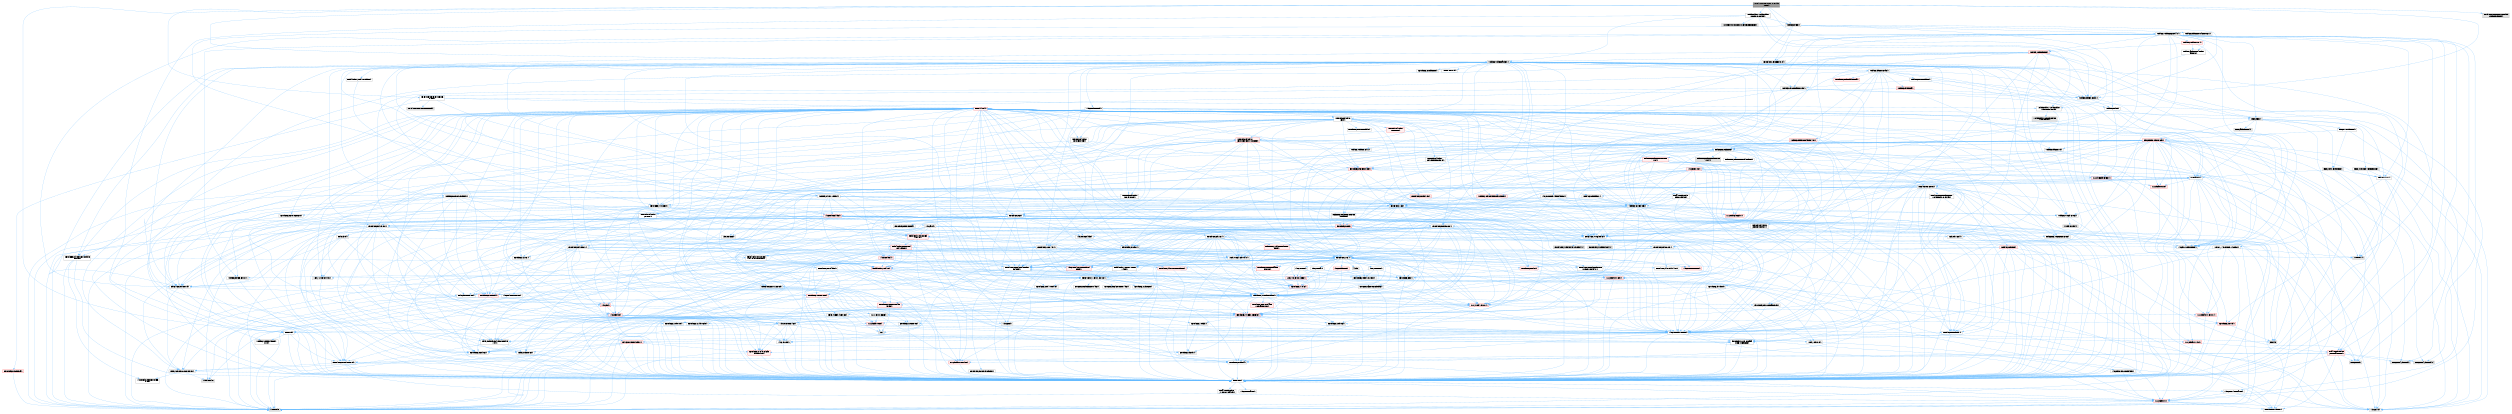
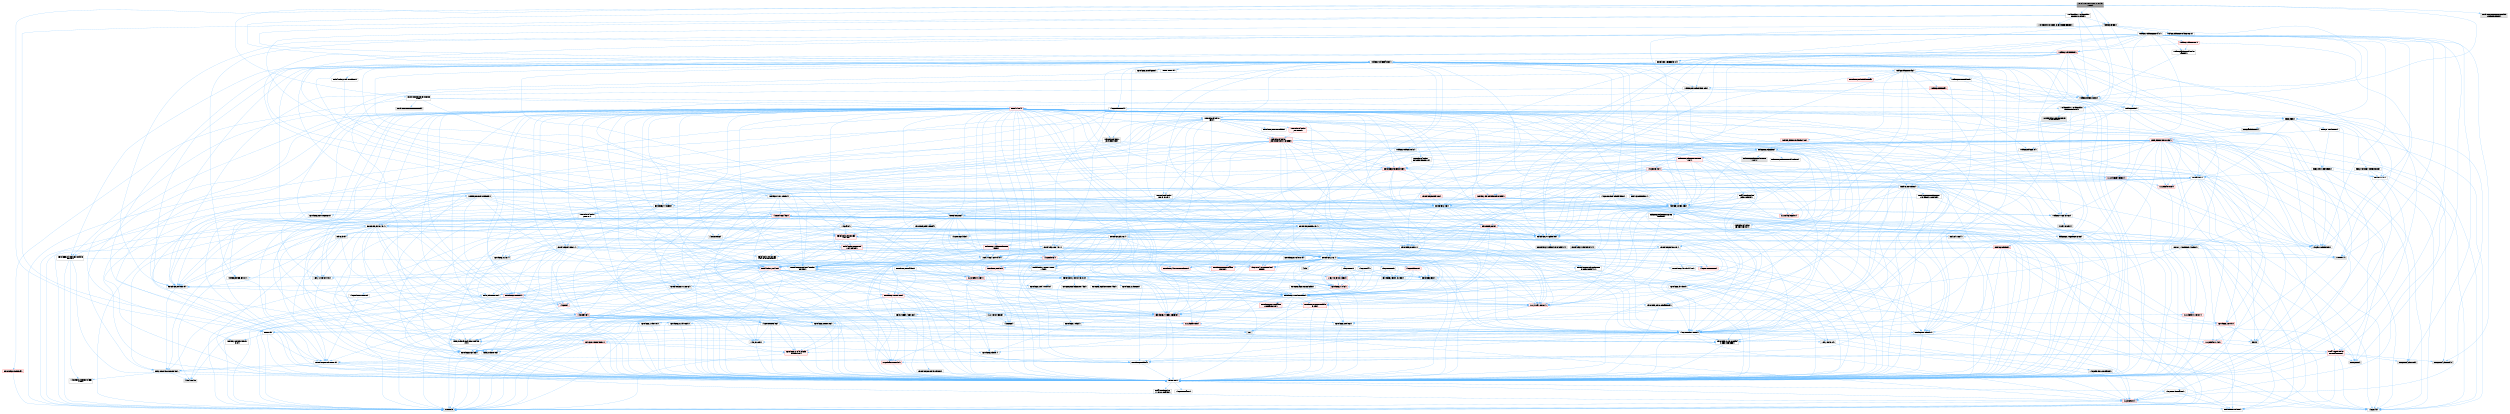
node "Templates/FunctionFwd.h": added
